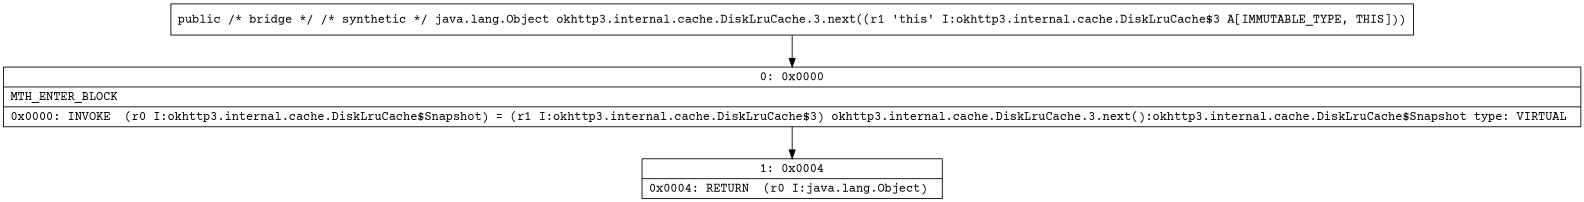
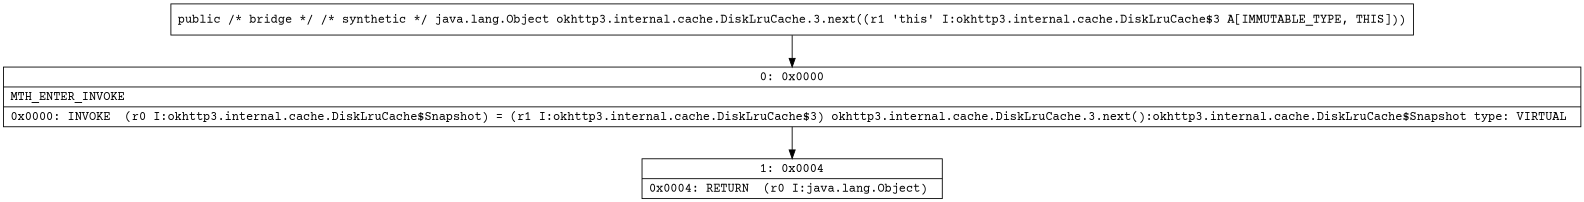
node "0: 0x0000": text "MTH_ENTER_BLOCK" -> "MTH_ENTER_INVOKE"
